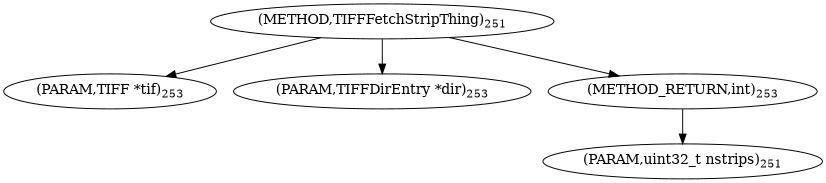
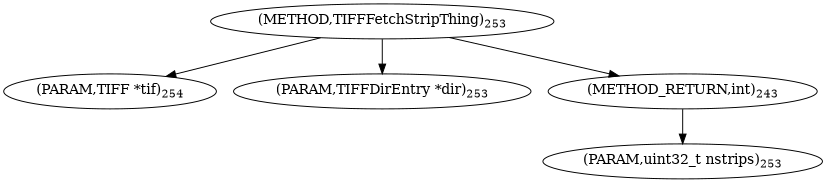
node "(METHOD,TIFFFetchStripThing)": text "251" -> "253"
node "(PARAM,TIFF *tif)": text "253" -> "254"
node "(METHOD_RETURN,int)": text "253" -> "243"
node "(PARAM,uint32_t nstrips)": text "251" -> "253"
